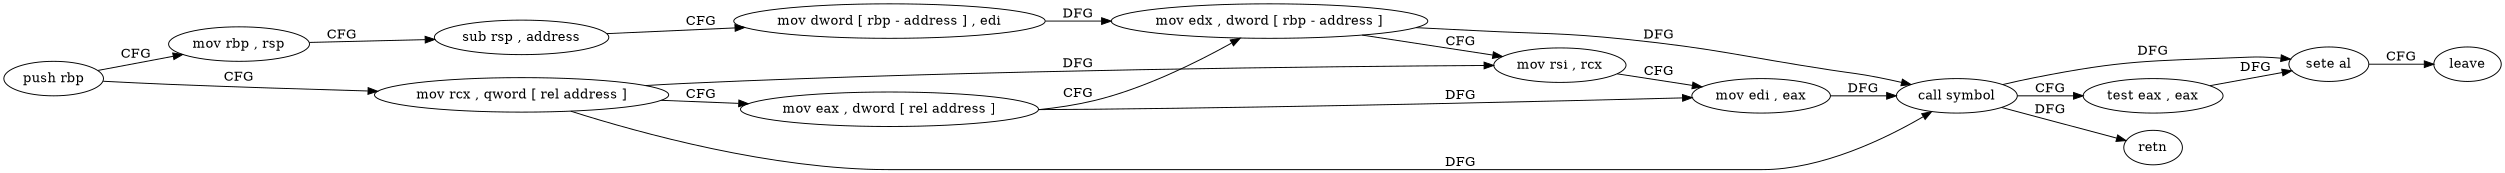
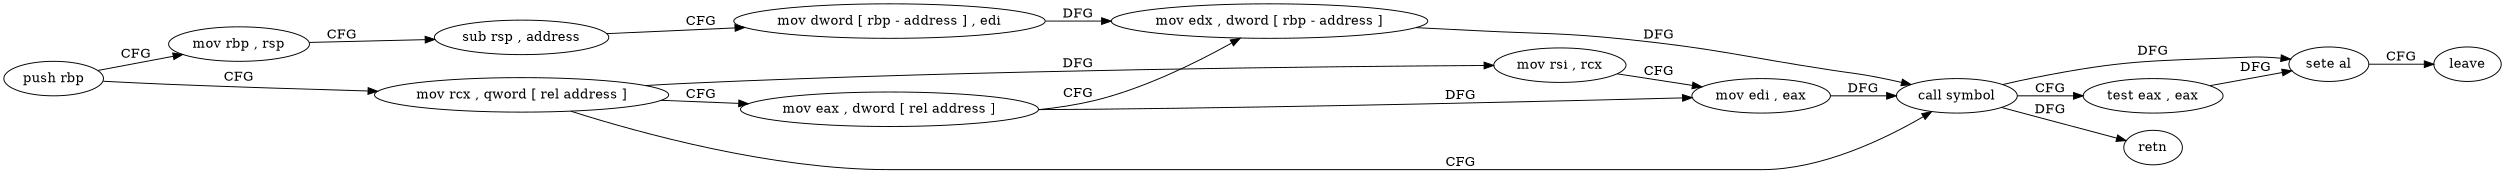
edge "mov edx , dword [ rbp - address ]" -> "mov rsi , rcx": removed, label "CFG"
edge "mov rcx , qword [ rel address ]" -> "call symbol": label "DFG" -> "CFG"
